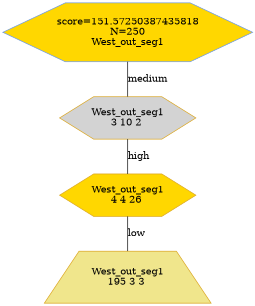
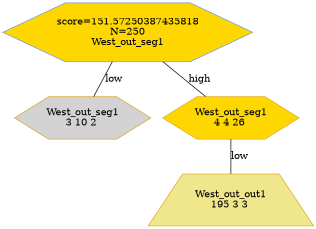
edge "score=151.57250387435818 N=250 West_out_seg1" -- "West_out_seg1 3 10 2": label "medium" -> "low"
edge "West_out_seg1 3 10 2" -- "West_out_seg1 4 4 26": now "score=151.57250387435818 N=250 West_out_seg1" -- "West_out_seg1 4 4 26"
node "West_out_seg1 195 3 3": label "West_out_seg1 195 3 3" -> "West_out_out1 195 3 3"
